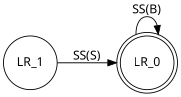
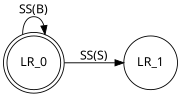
edge "LR_1" -> "LR_0": reversed
